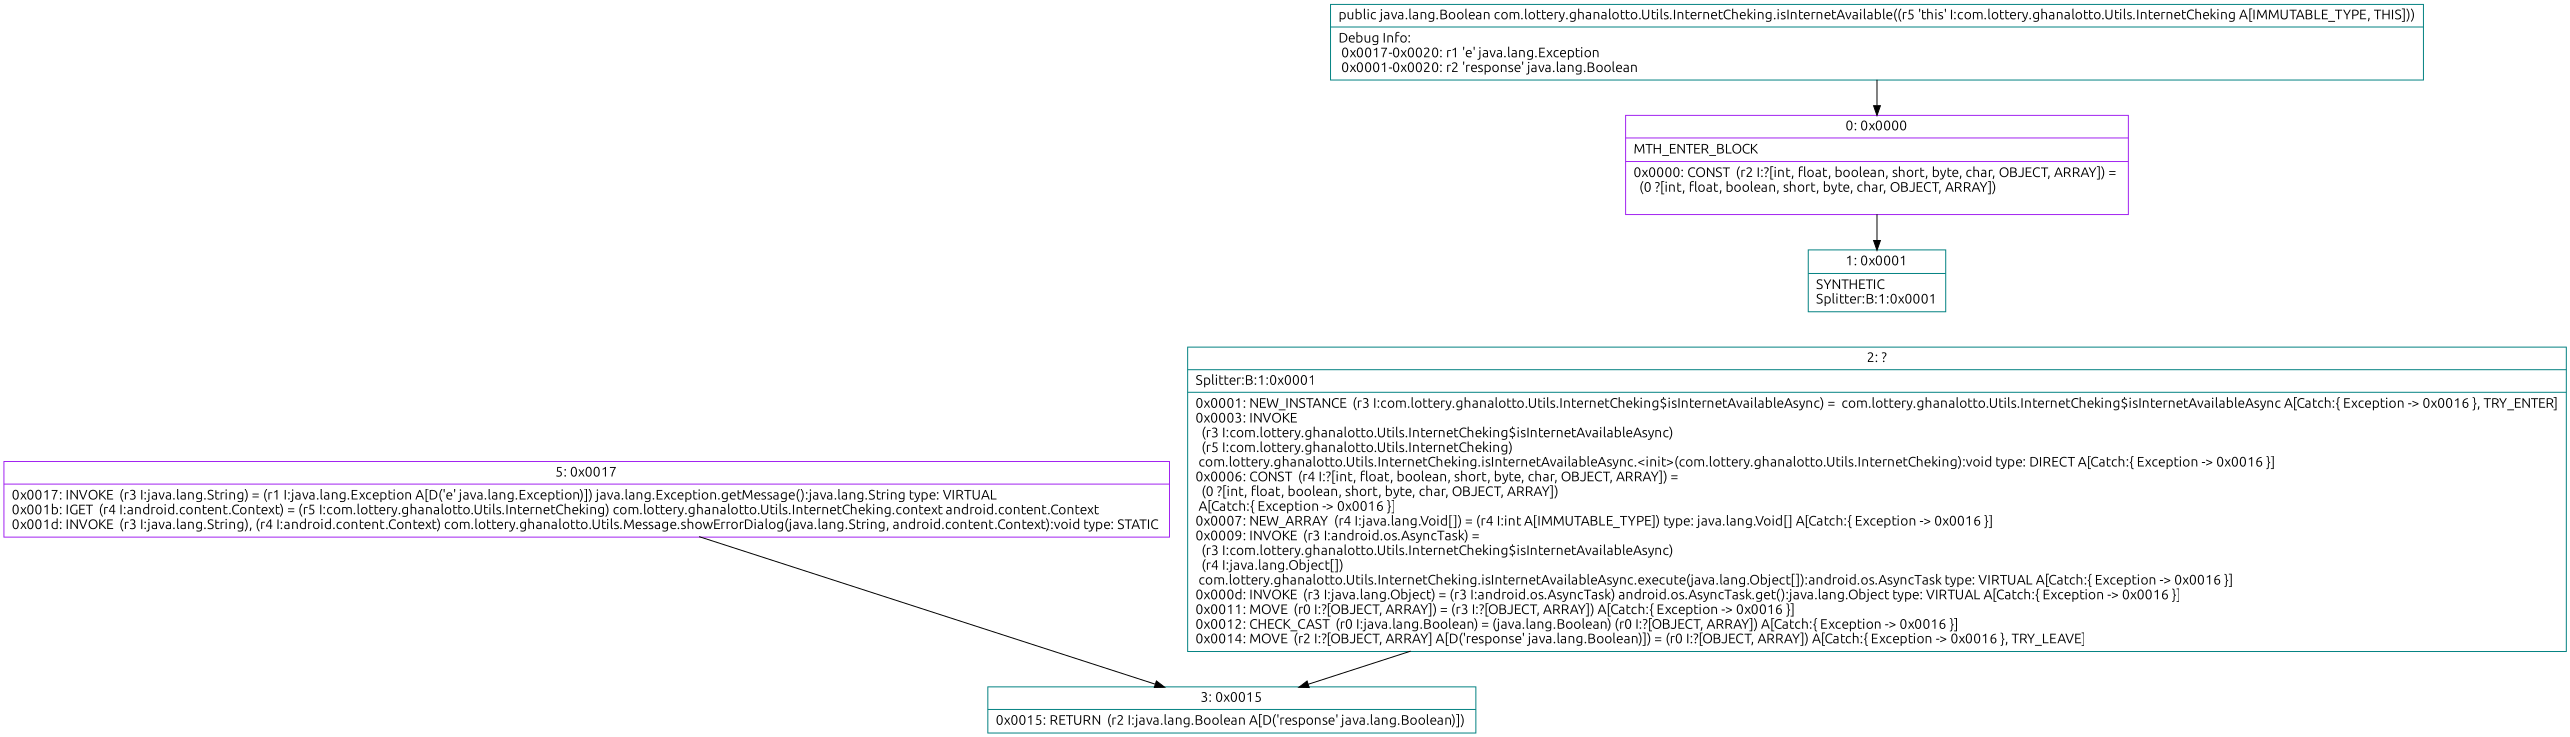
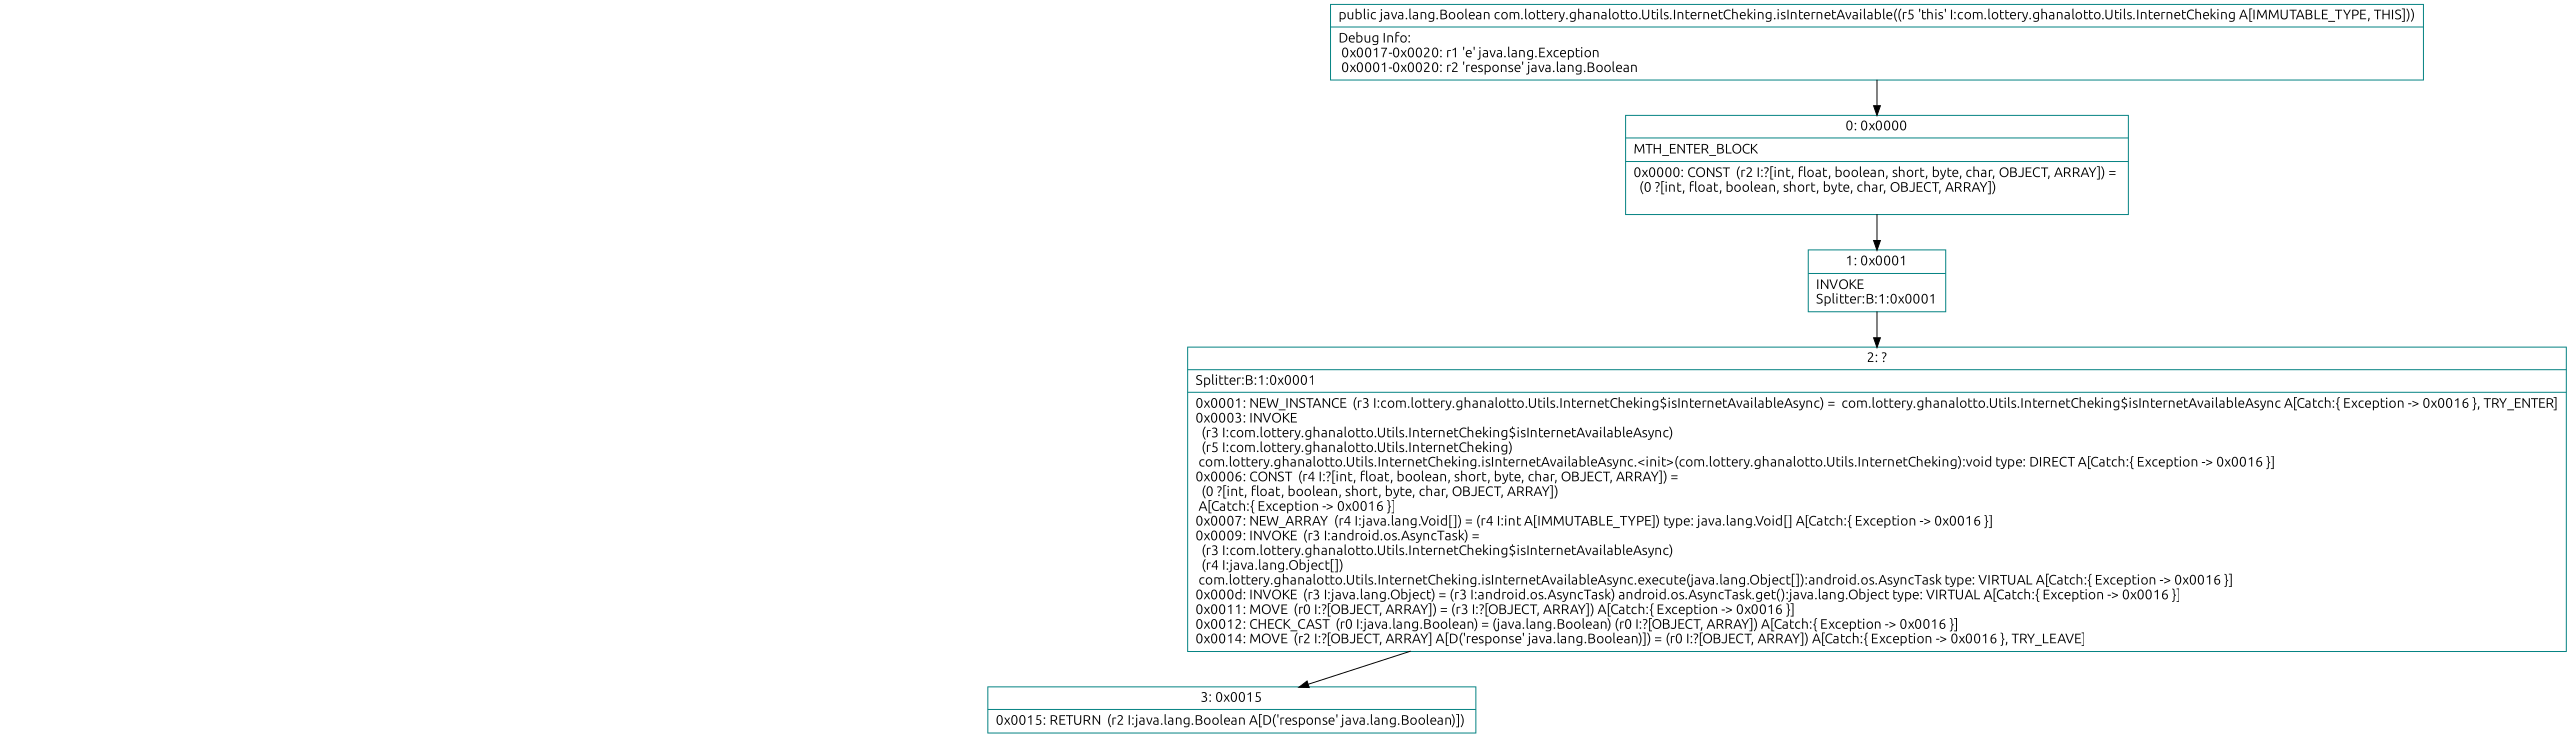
node "0: 0x0000": color purple -> teal
node "1: 0x0001": text "SYNTHETIC" -> "INVOKE"
edge "1: 0x0001" -> "2: ?": added
node "5: 0x0017": removed
